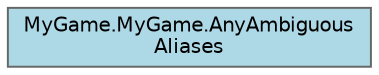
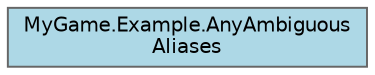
node "MyGame.MyGame.AnyAmbiguous Aliases": label "MyGame.MyGame.AnyAmbiguous Aliases" -> "MyGame.Example.AnyAmbiguous Aliases"
